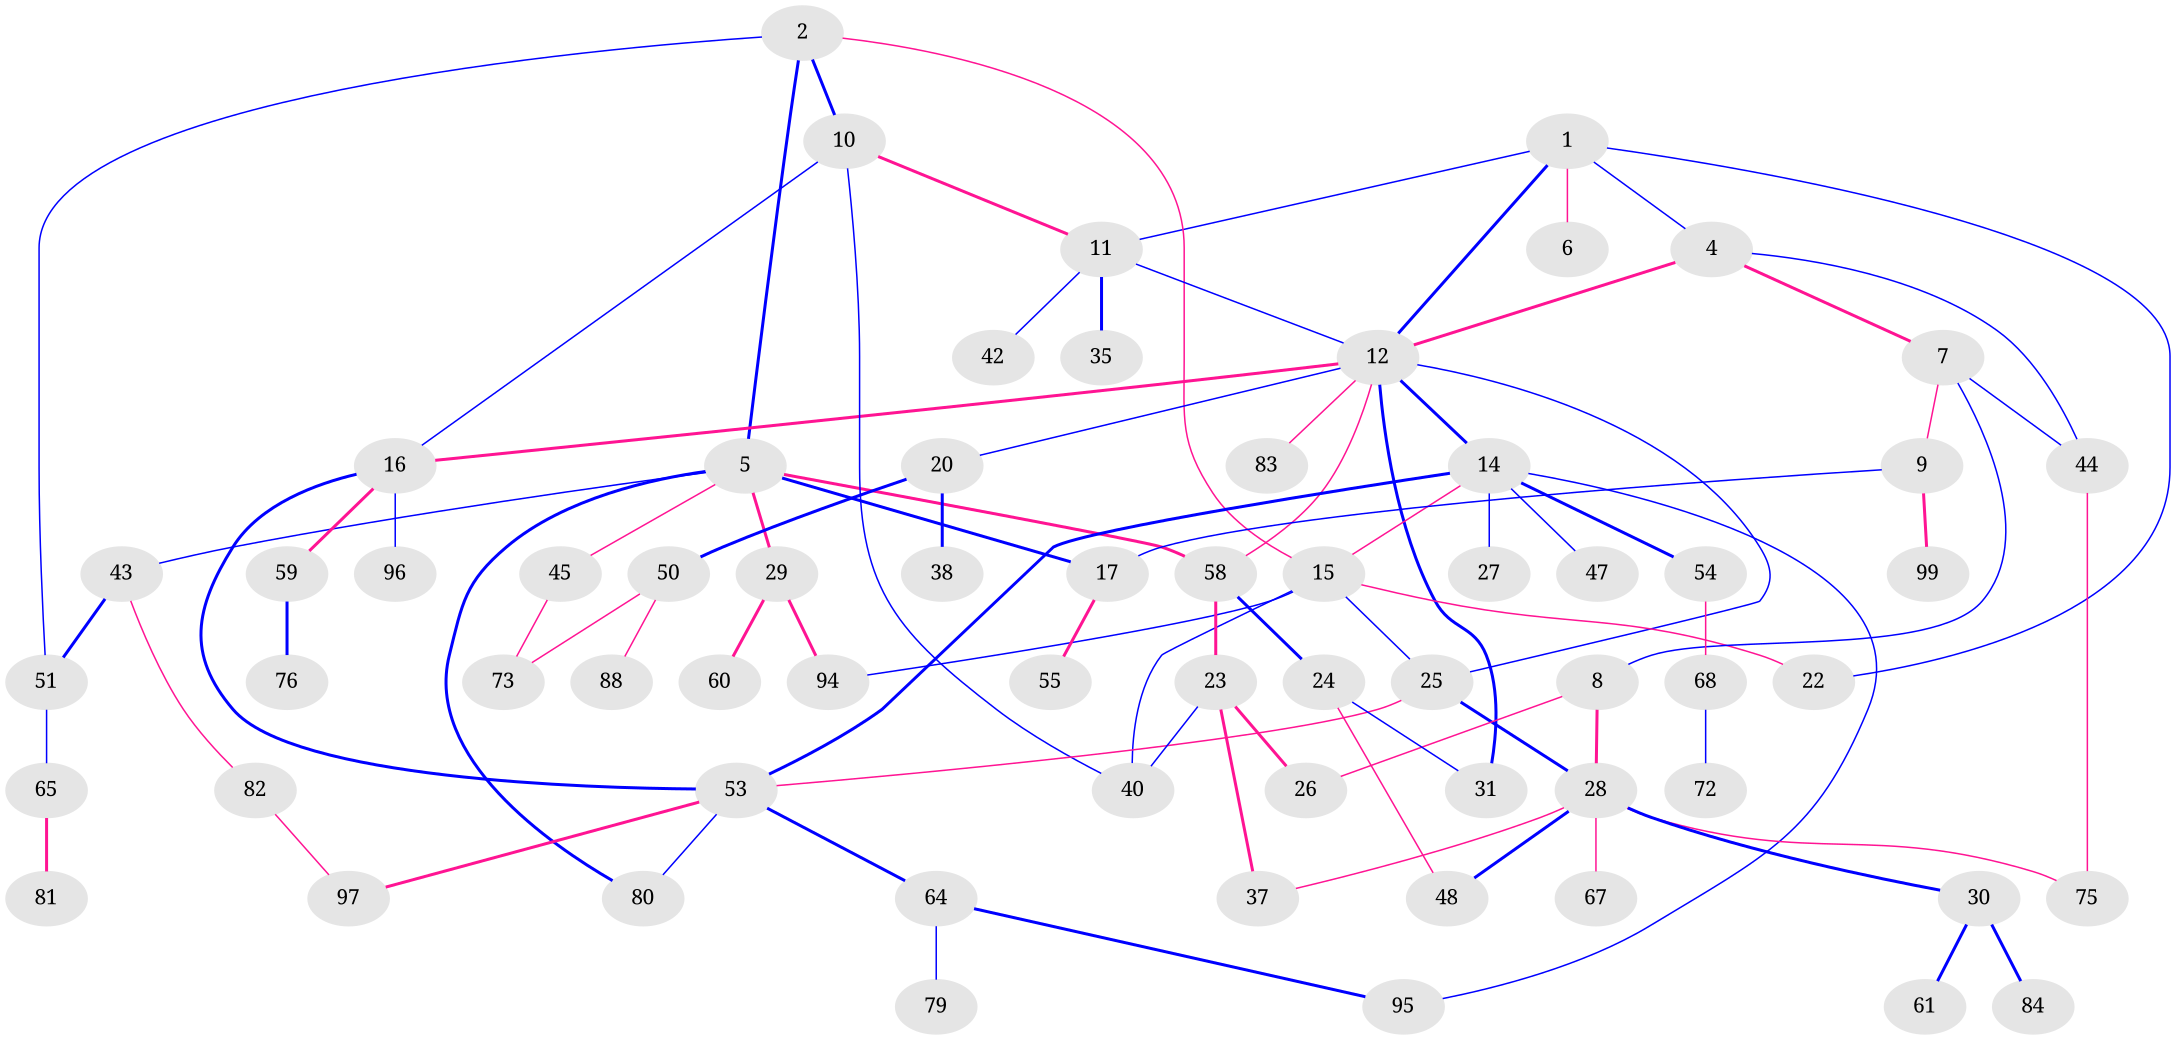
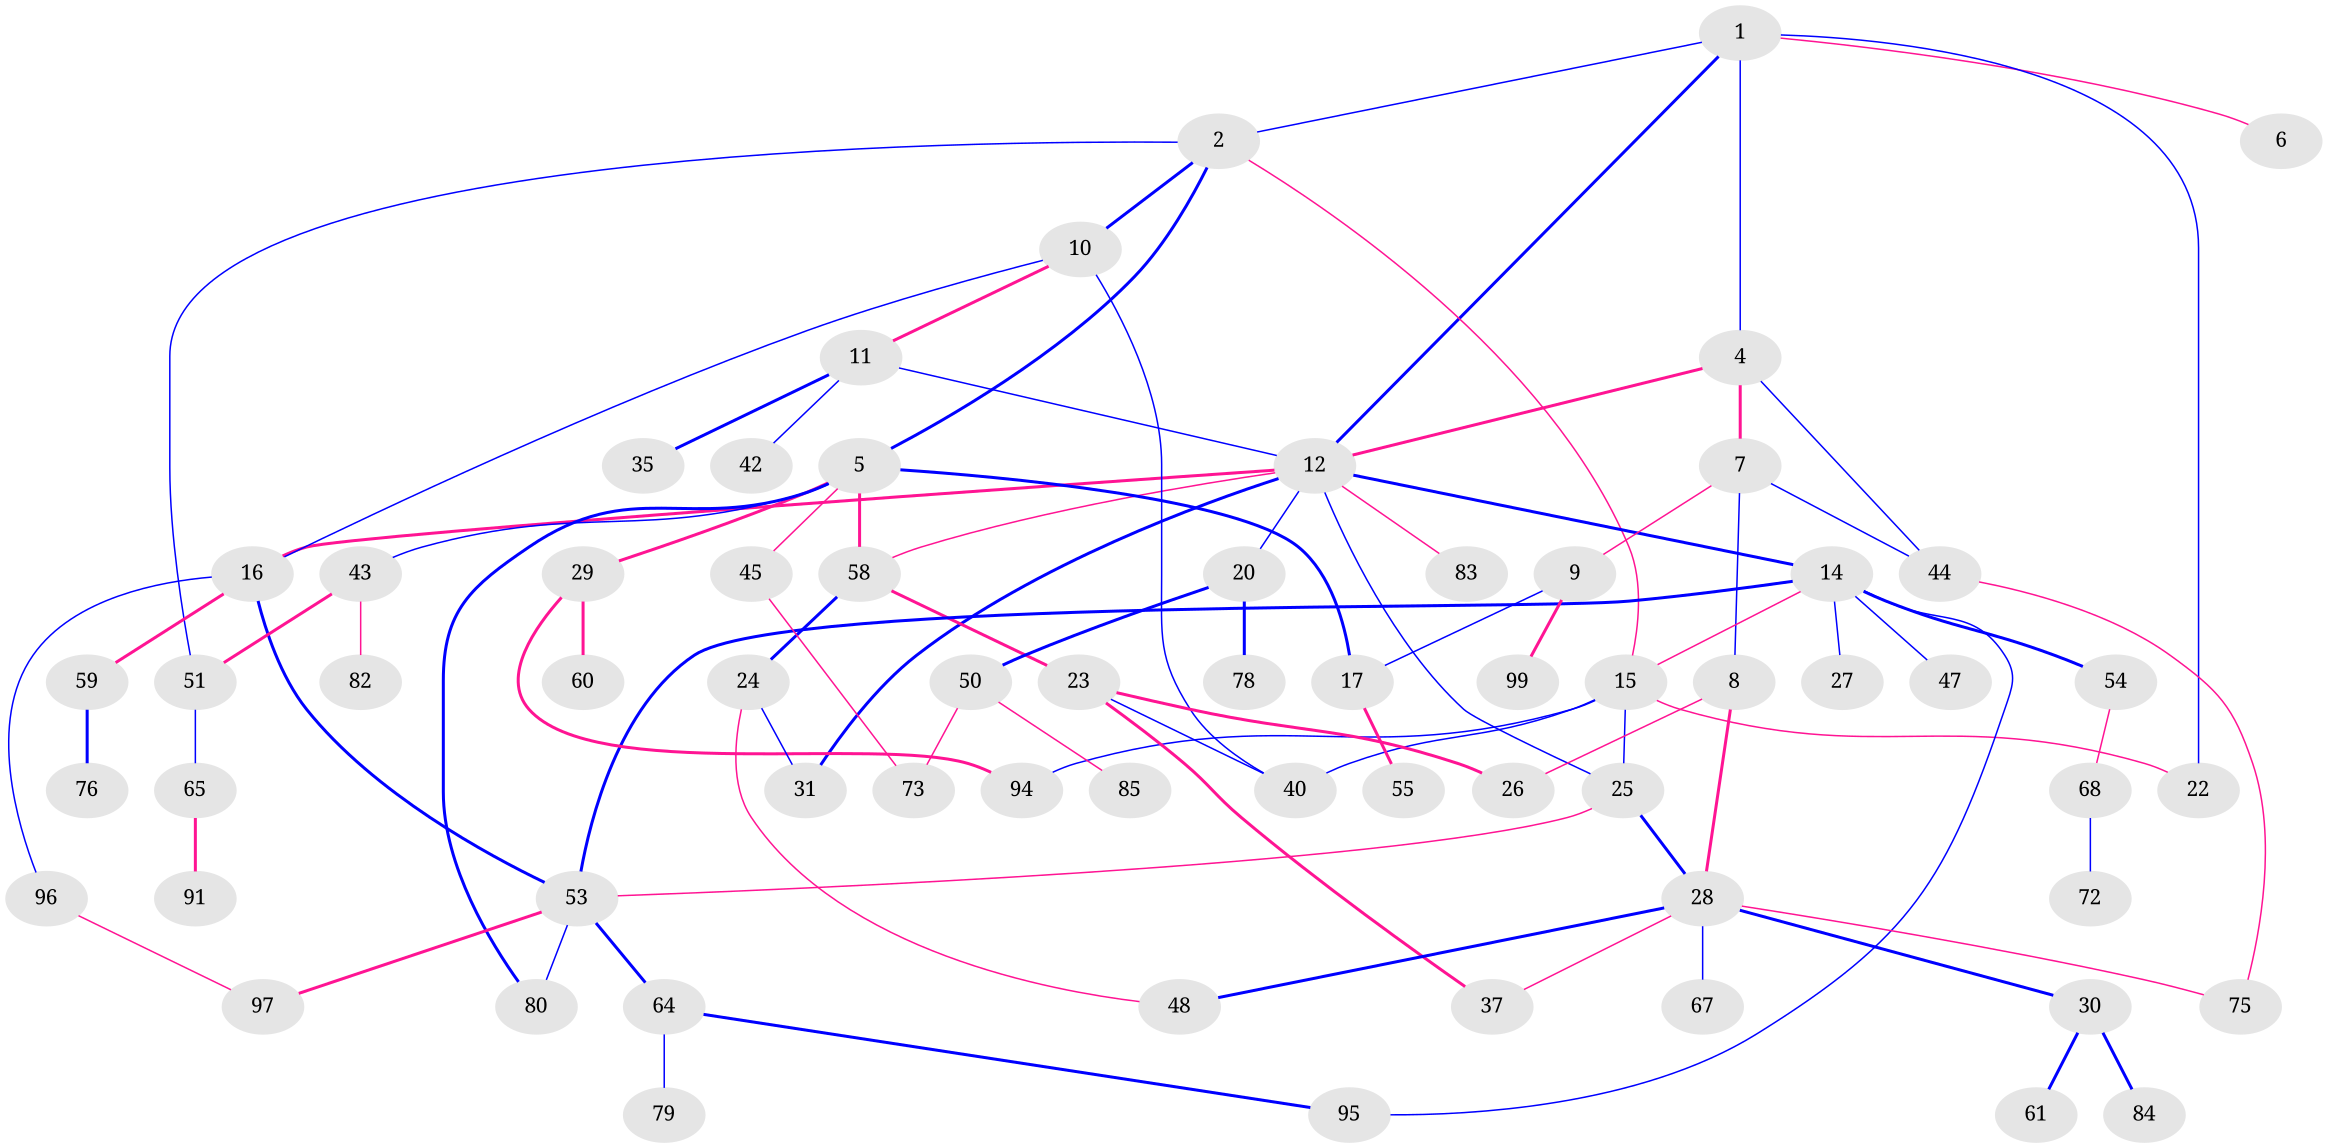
edge "1" -- "11": now "1" -- "2"
node "38": label "38" -> "78"
edge "43" -- "51": color blue -> deeppink
node "88": label "88" -> "85"
edge "82" -- "97": now "96" -- "97"
edge "28" -- "67": color deeppink -> blue
node "81": label "81" -> "91"
